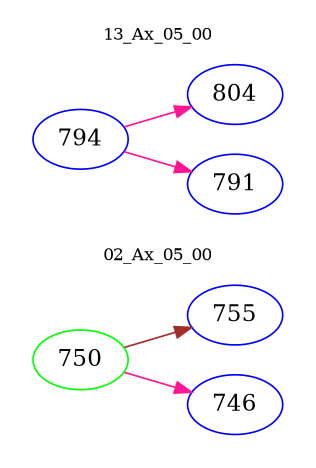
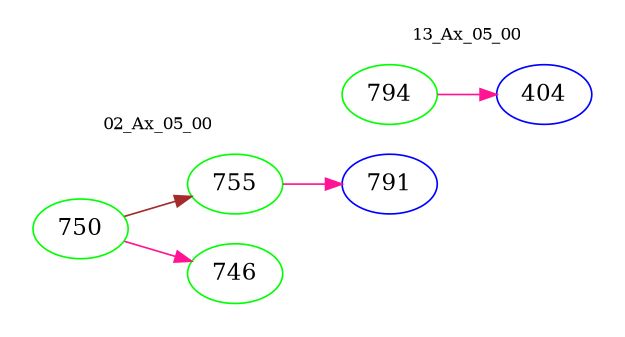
node "804": label "804" -> "404"
node "794": color blue -> green
edge "794" -> "791": now "755" -> "791"
node "755": color blue -> green
node "746": color blue -> green
